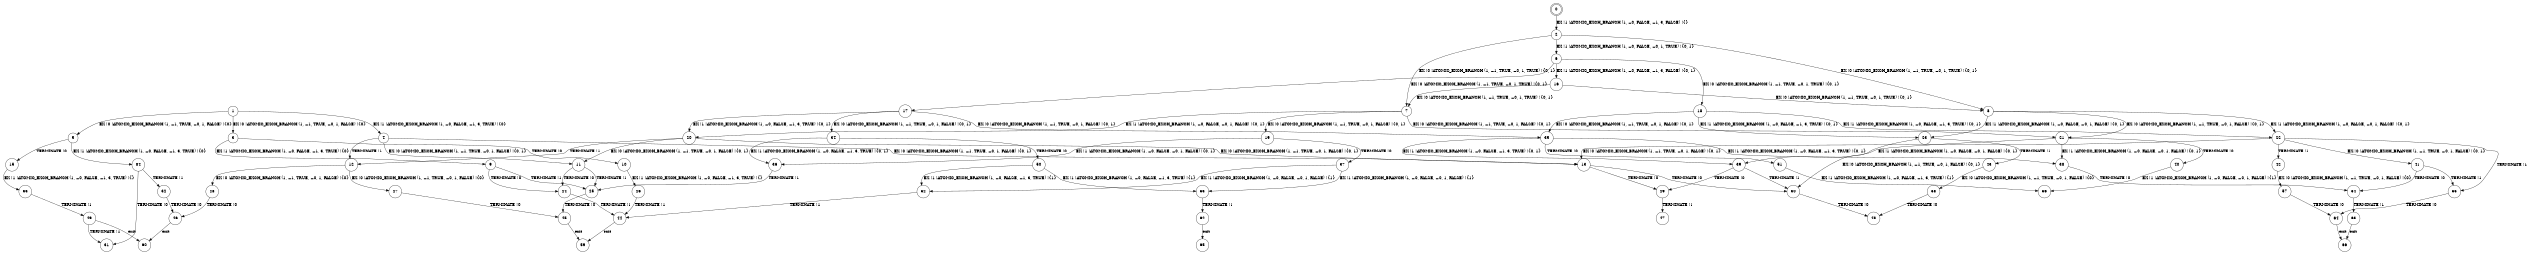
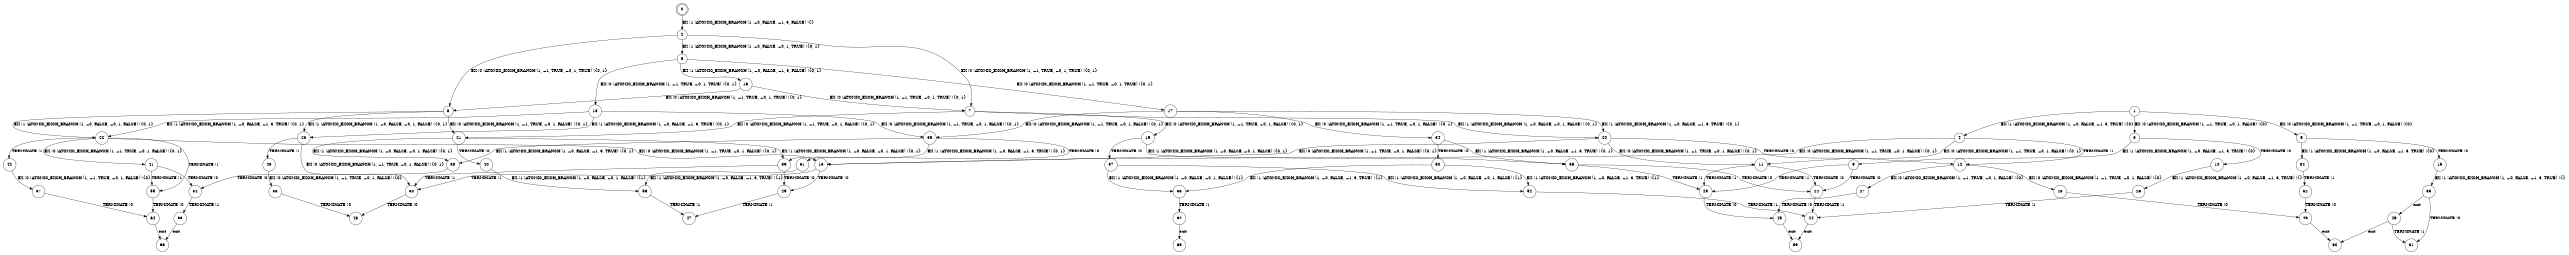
edge "20" -> "12": label "TERMINATE !1" -> "TERMINATE !0"
edge "36" -> "24": added, label "TERMINATE !0"
edge "13" -> "30": label "TERMINATE !0" -> "TERMINATE !1"
edge "56" -> "47": added, label "TERMINATE !1"
edge "33" -> "49": label "TERMINATE !1" -> "exit"
edge "84" -> "31": now "33" -> "31"
